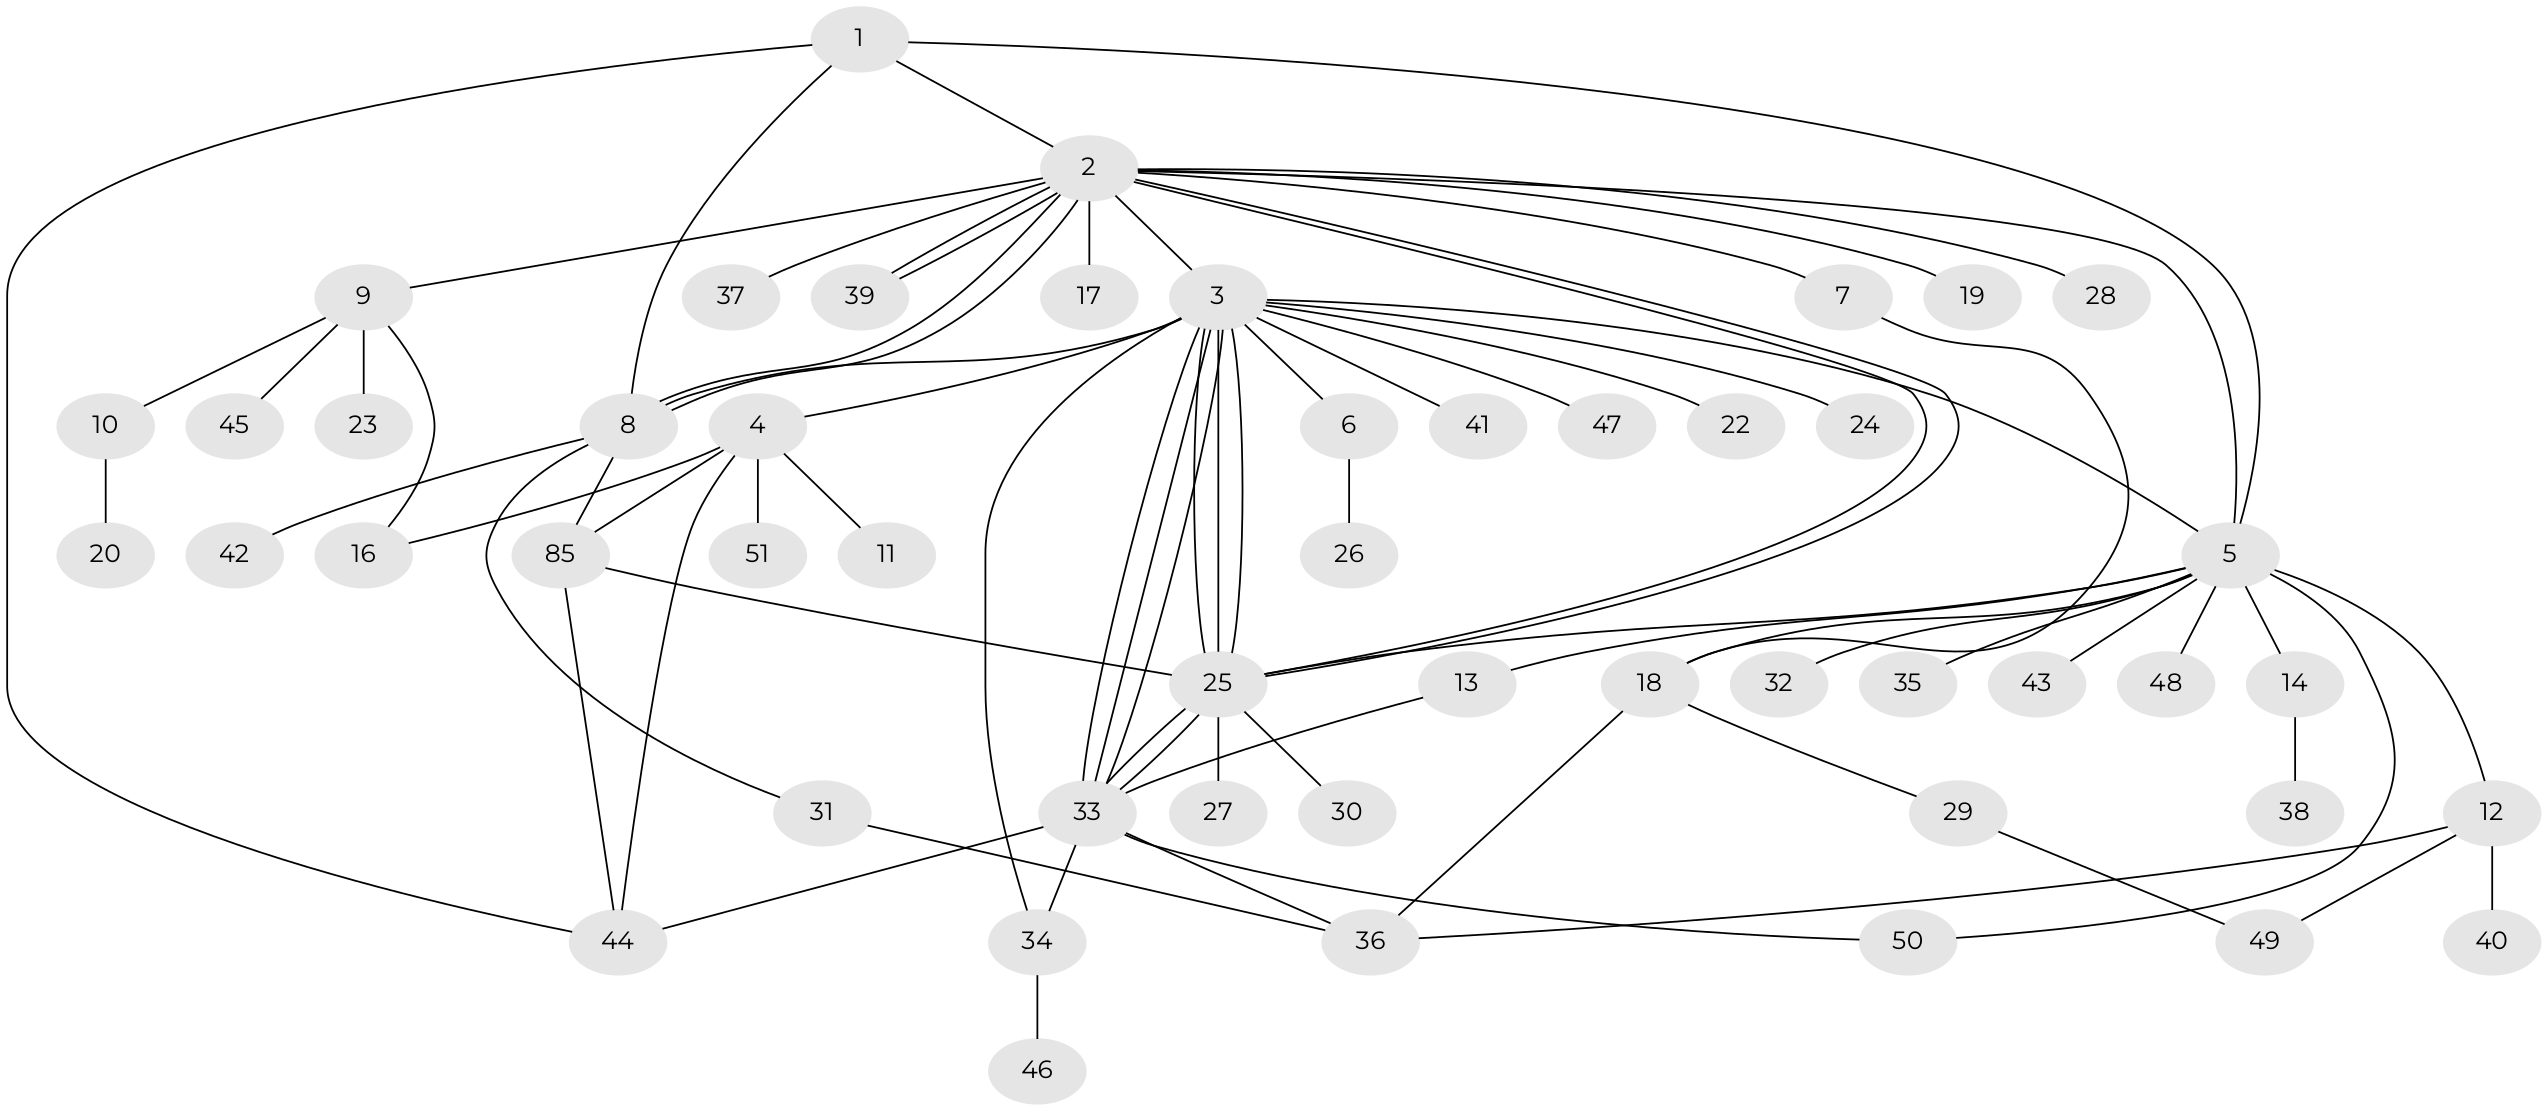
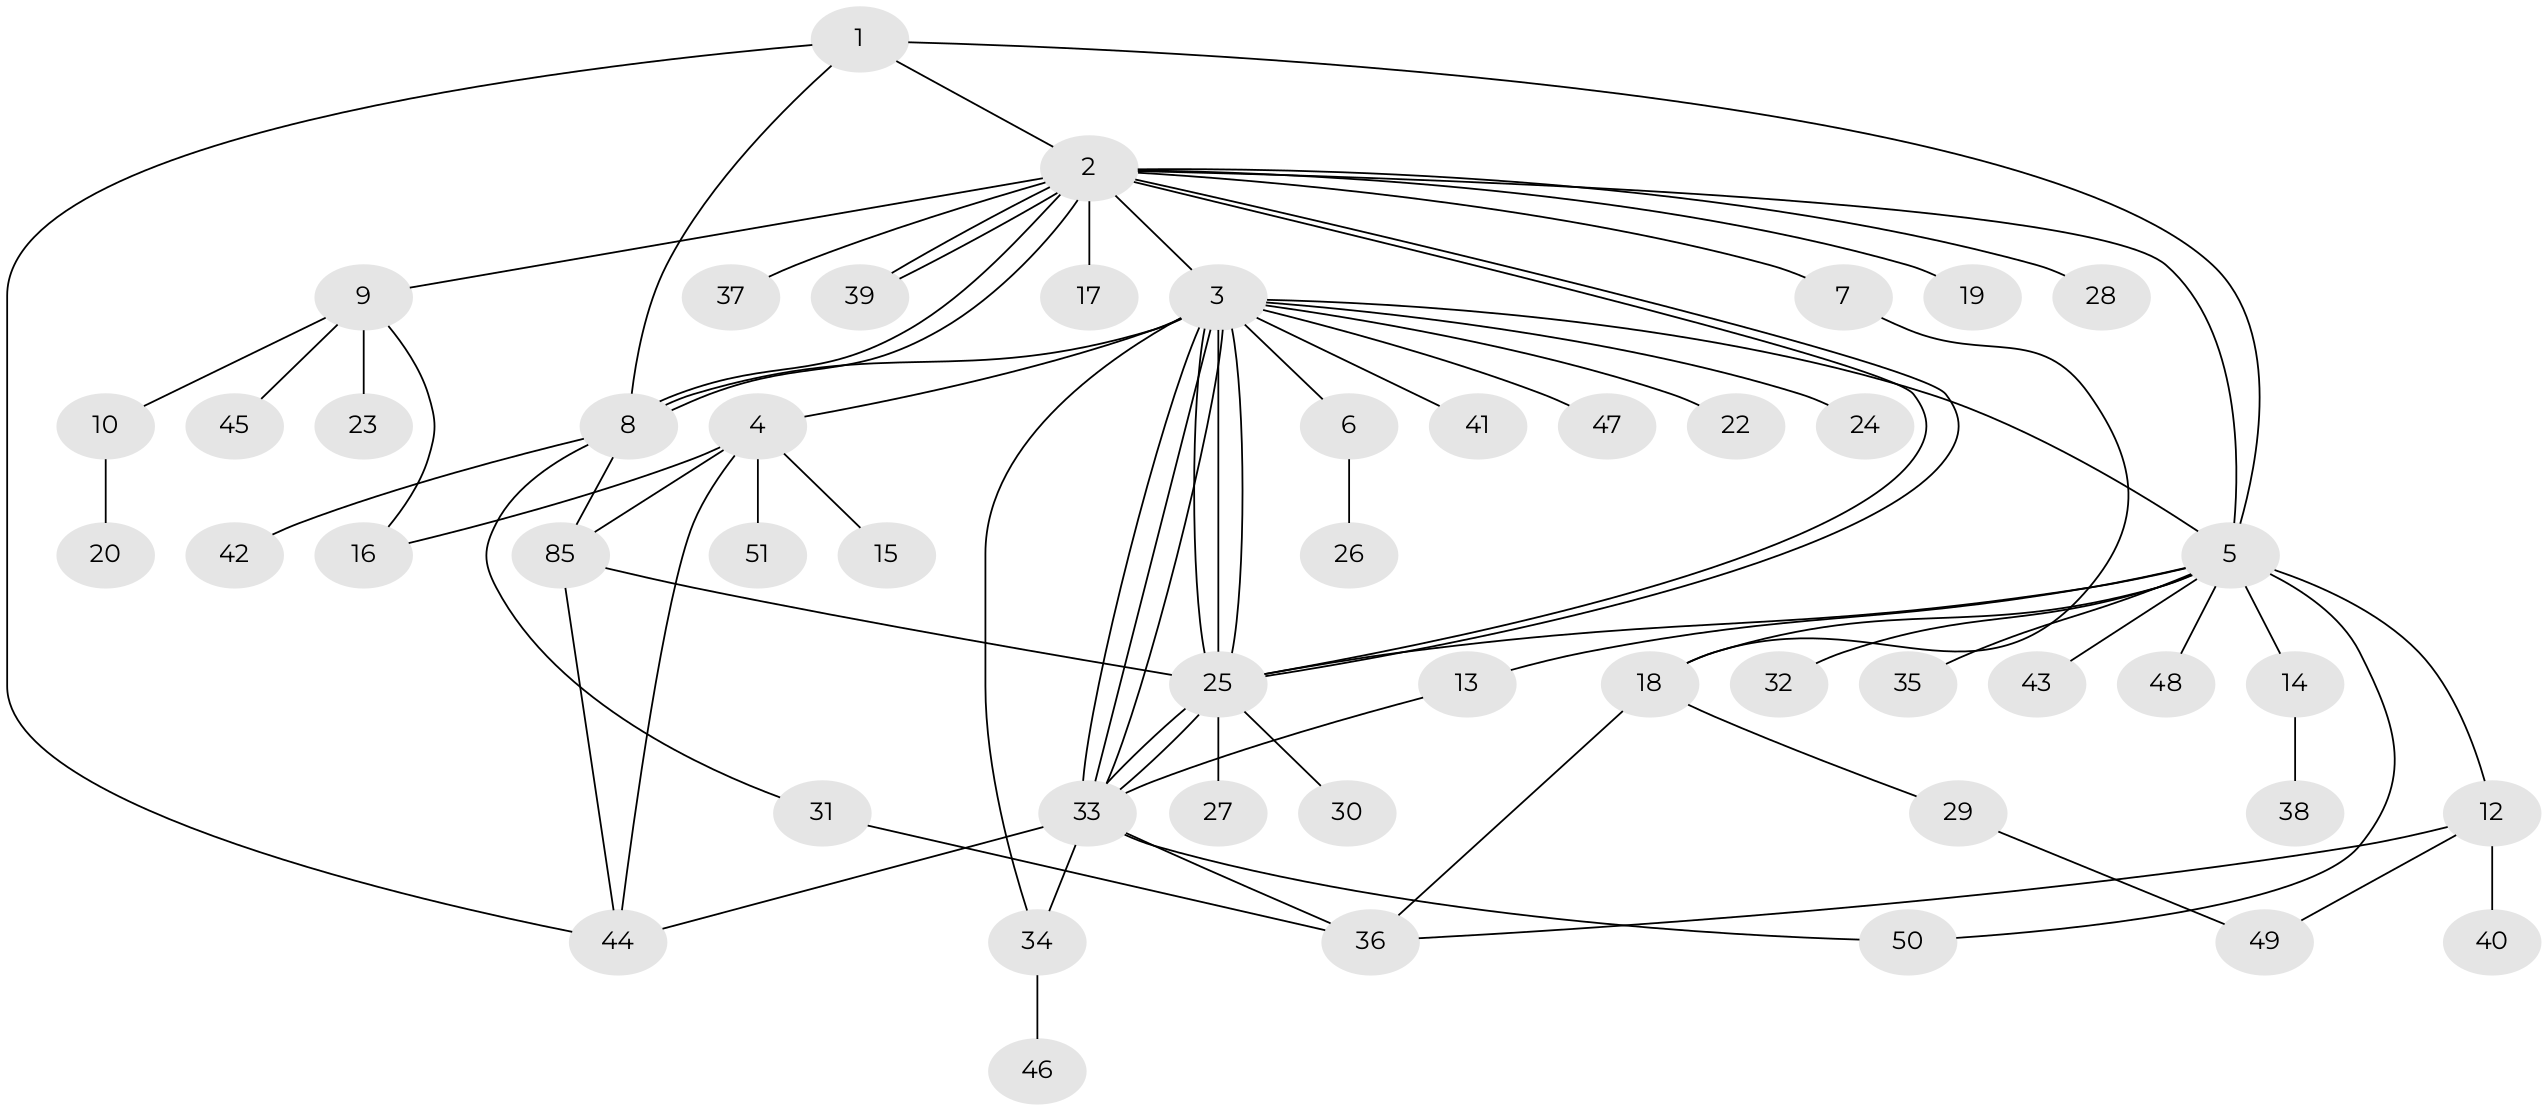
node "11": label "11" -> "15"
